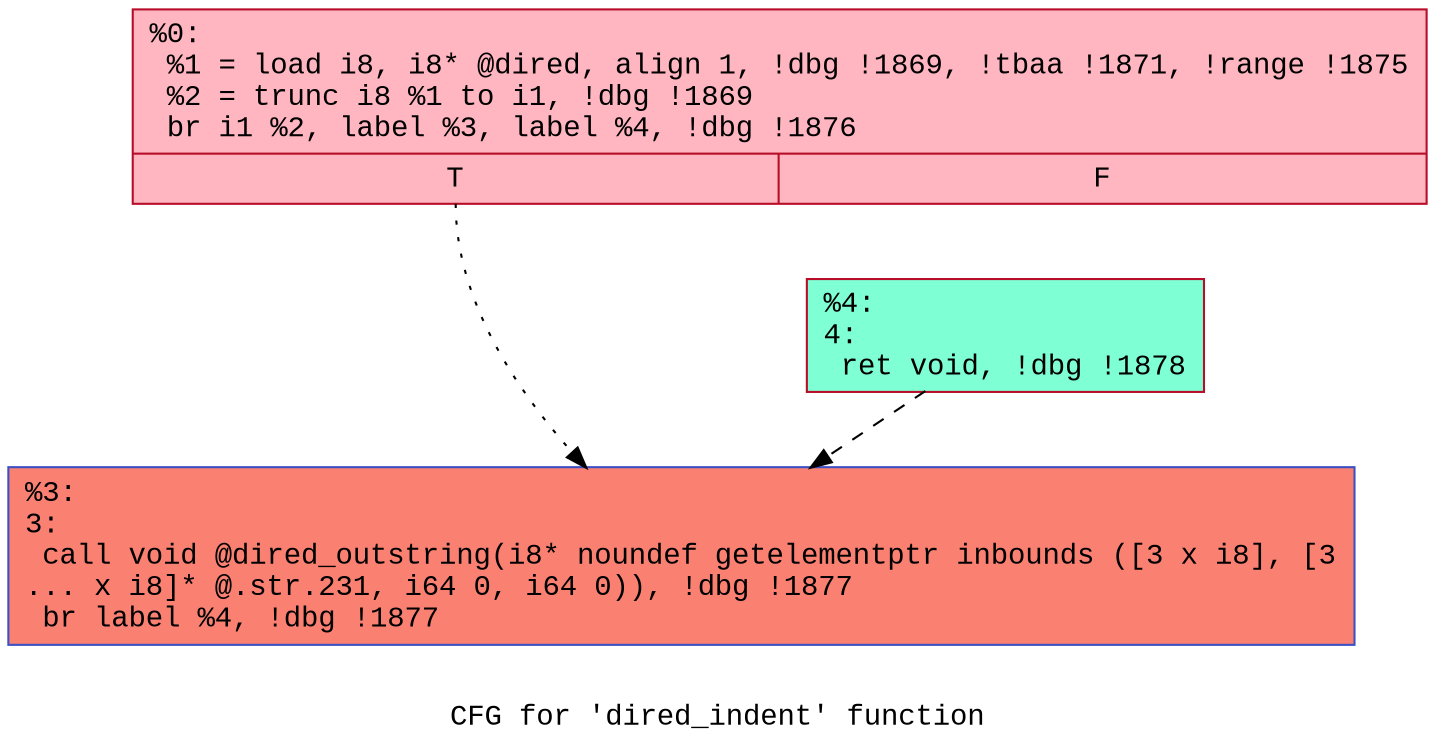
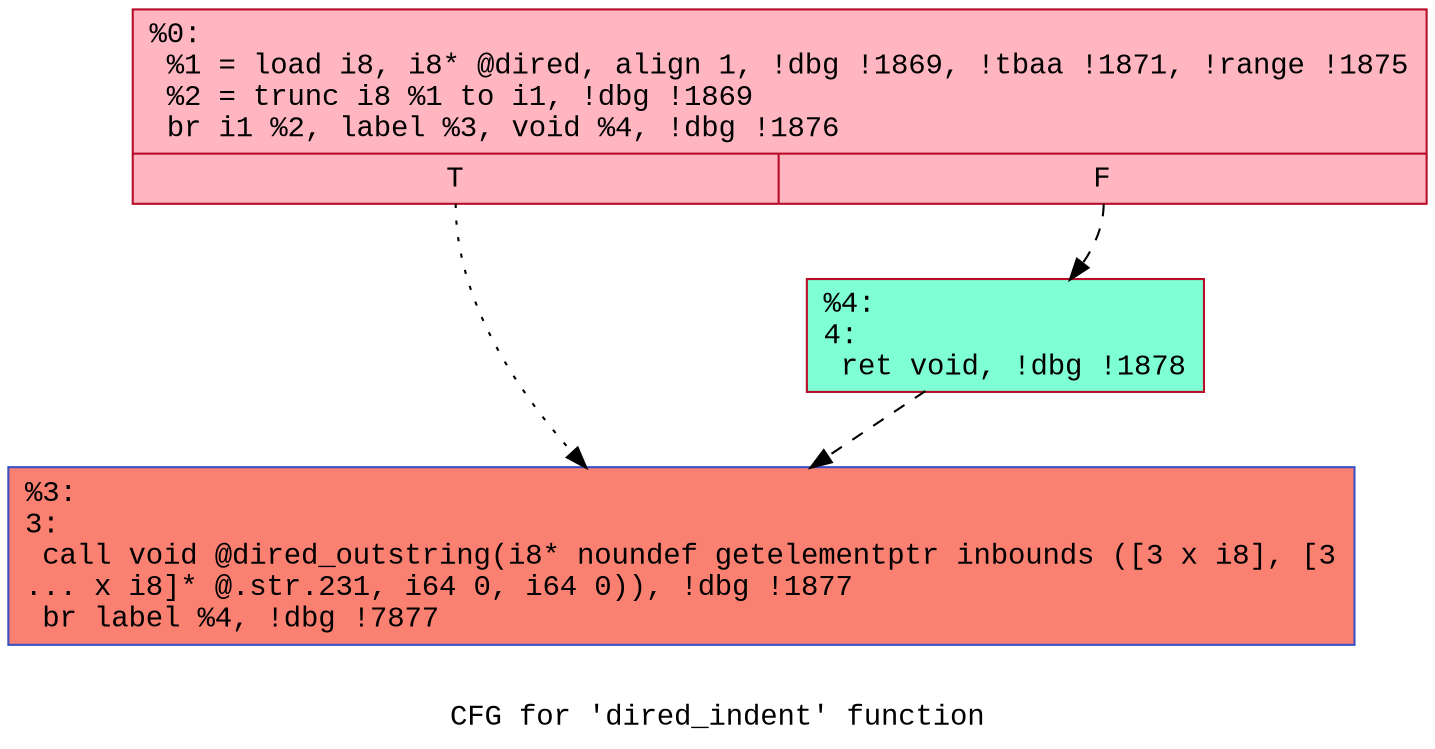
node "%0:": text "br i1 %2, label %3, label %4, !dbg !1876" -> "br i1 %2, label %3, void %4, !dbg !1876"
edge "%0:" -> "%4:": added
node "%3:": text "br label %4, !dbg !1877" -> "br label %4, !dbg !7877"
